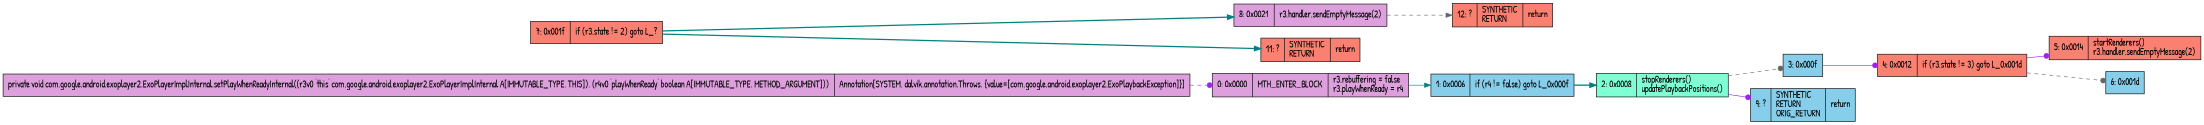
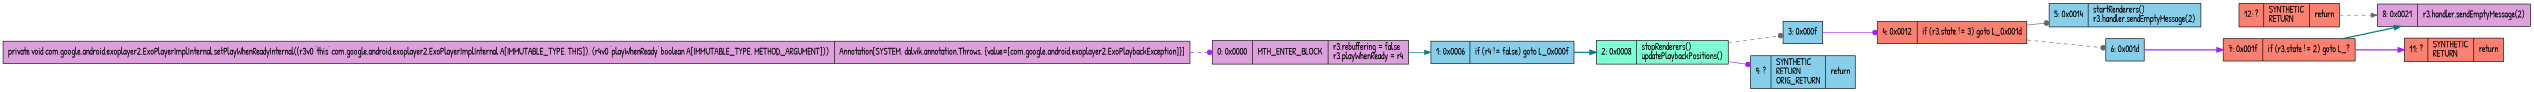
edge "8: 0x0021" -> "12: ?": reversed
edge "7: 0x001f" -> "11: ?": color teal -> purple
node "5: 0x0014": fillcolor salmon -> skyblue
edge "6: 0x001d" -> "7: 0x001f": added
edge "4: 0x0012" -> "5: 0x0014": color purple -> gray40
